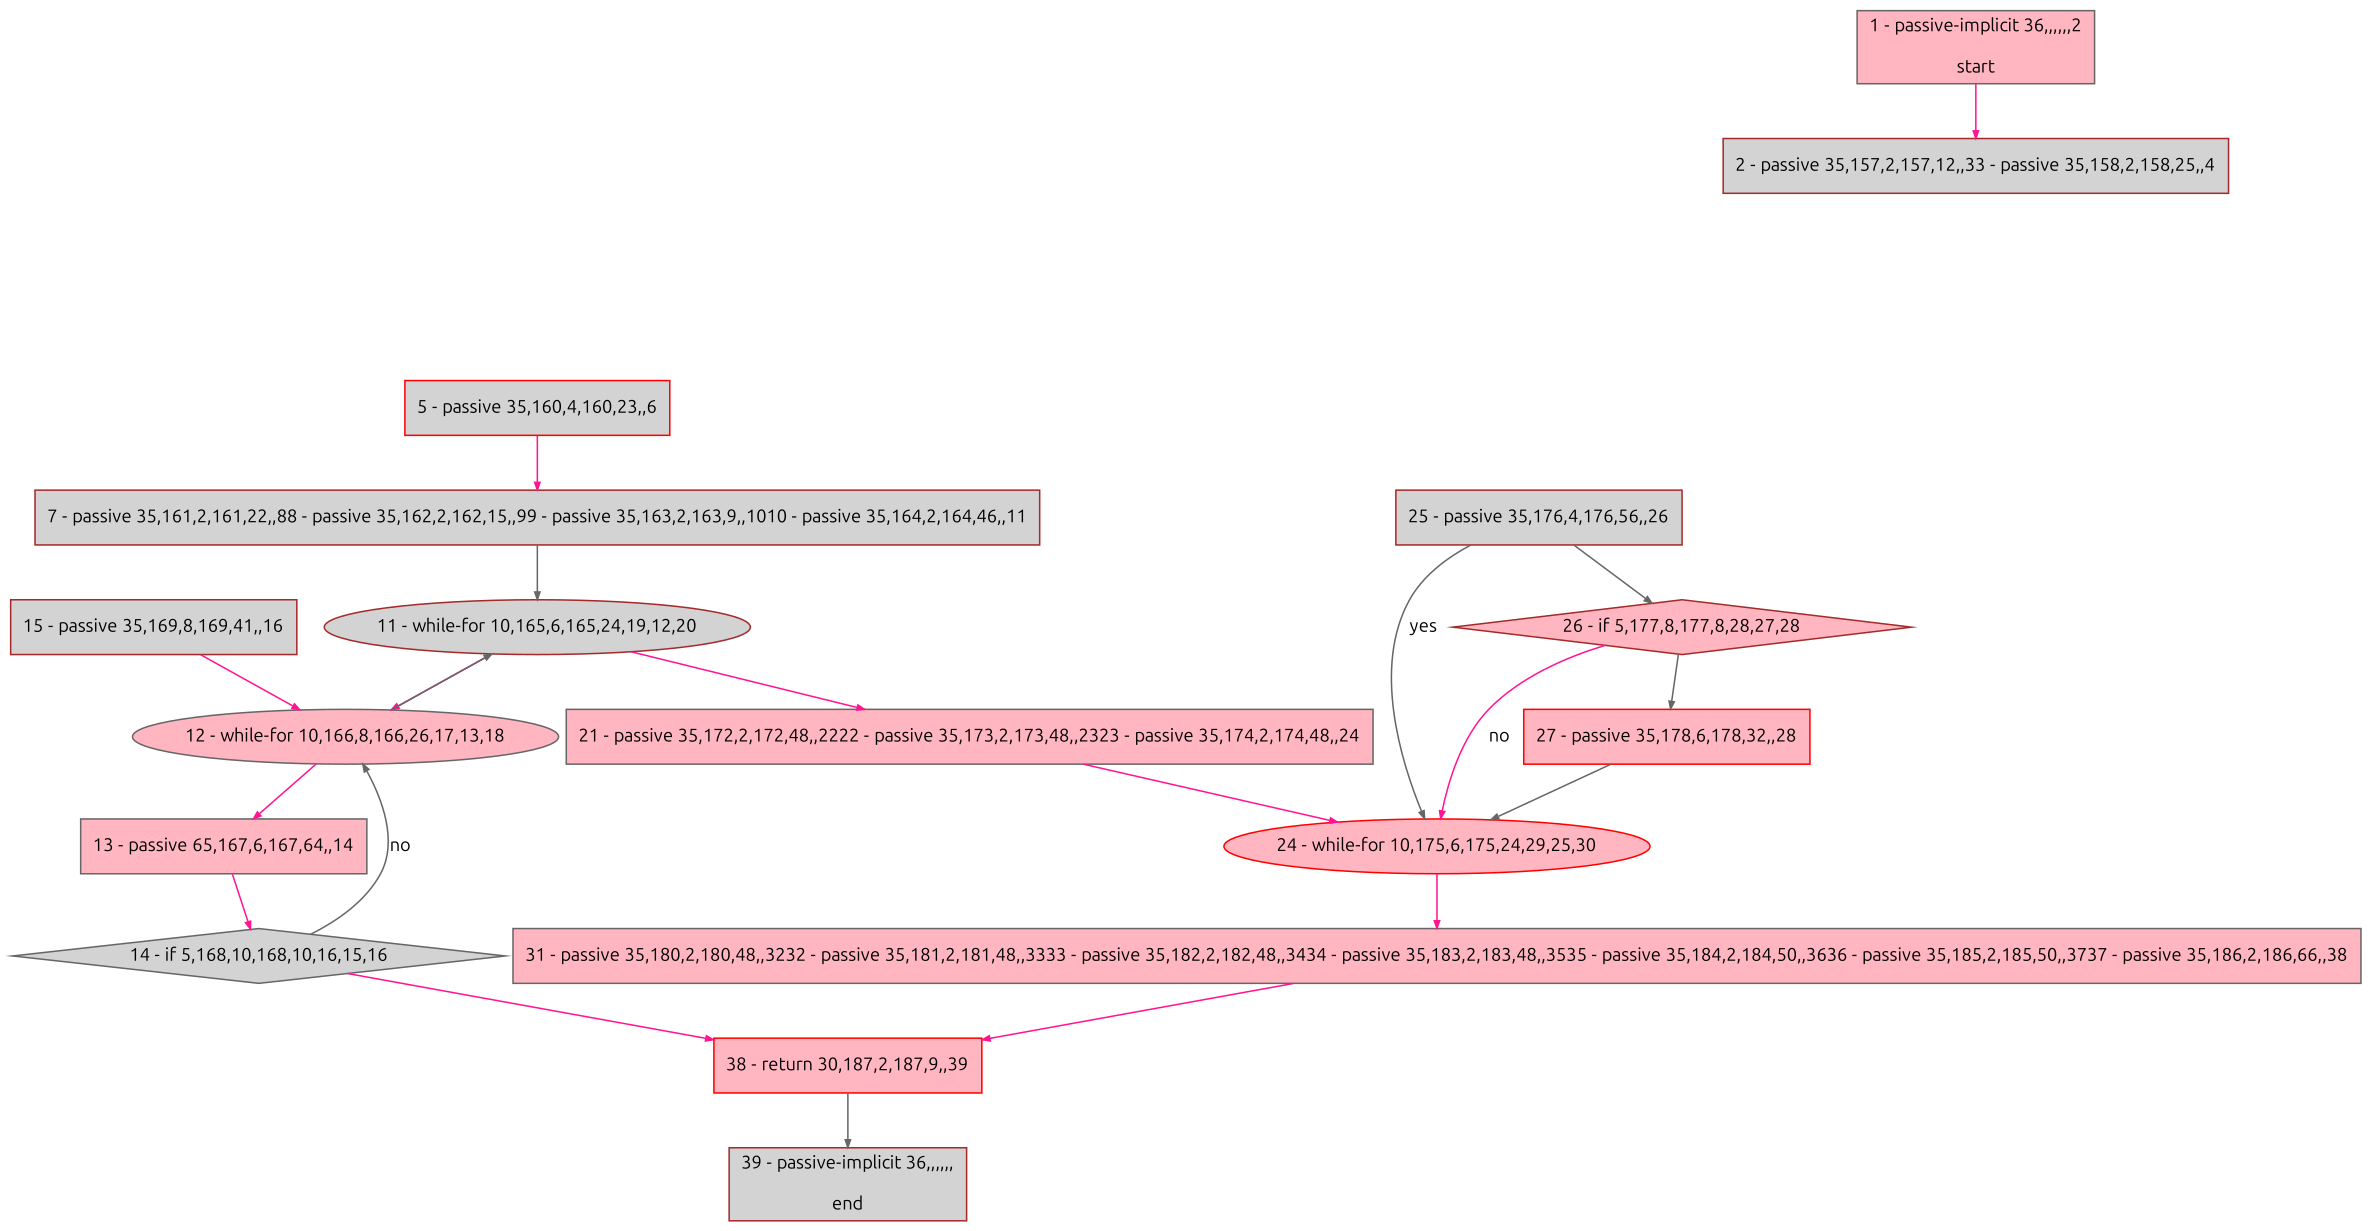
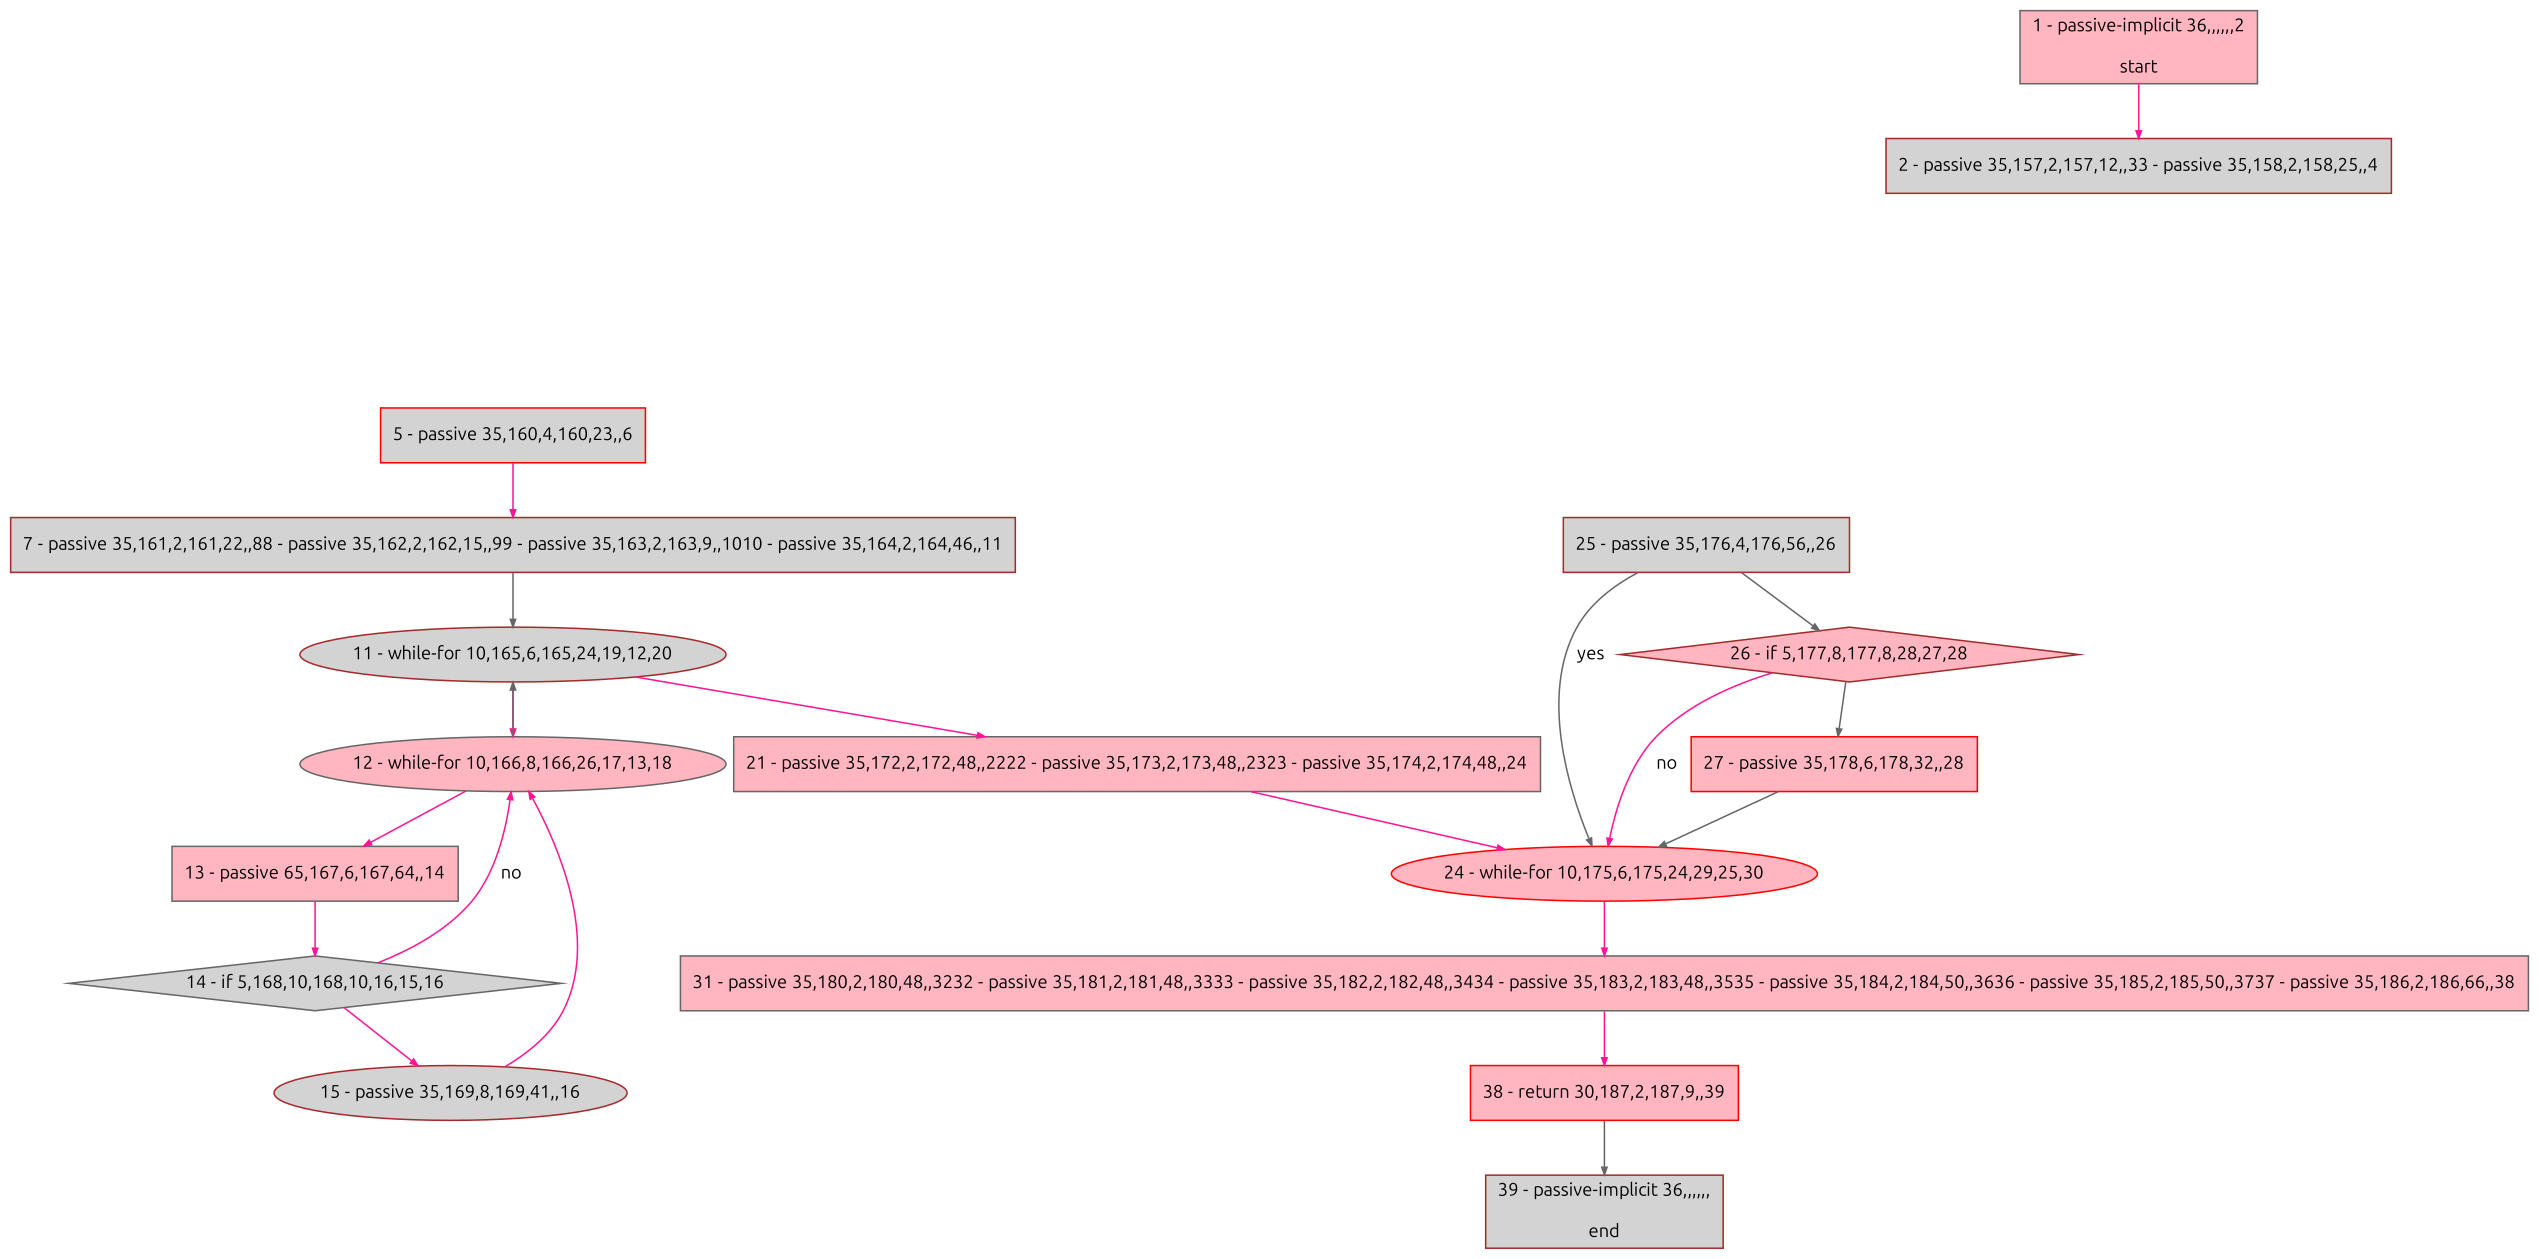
node "15 - passive 35,169,8,169,41,,16": shape box -> ellipse
edge "14 - if 5,168,10,168,10,16,15,16" -> "12 - while-for 10,166,8,166,26,17,13,18": color gray40 -> deeppink
edge "14 - if 5,168,10,168,10,16,15,16" -> "38 - return 30,187,2,187,9,,39": now "14 - if 5,168,10,168,10,16,15,16" -> "15 - passive 35,169,8,169,41,,16"
